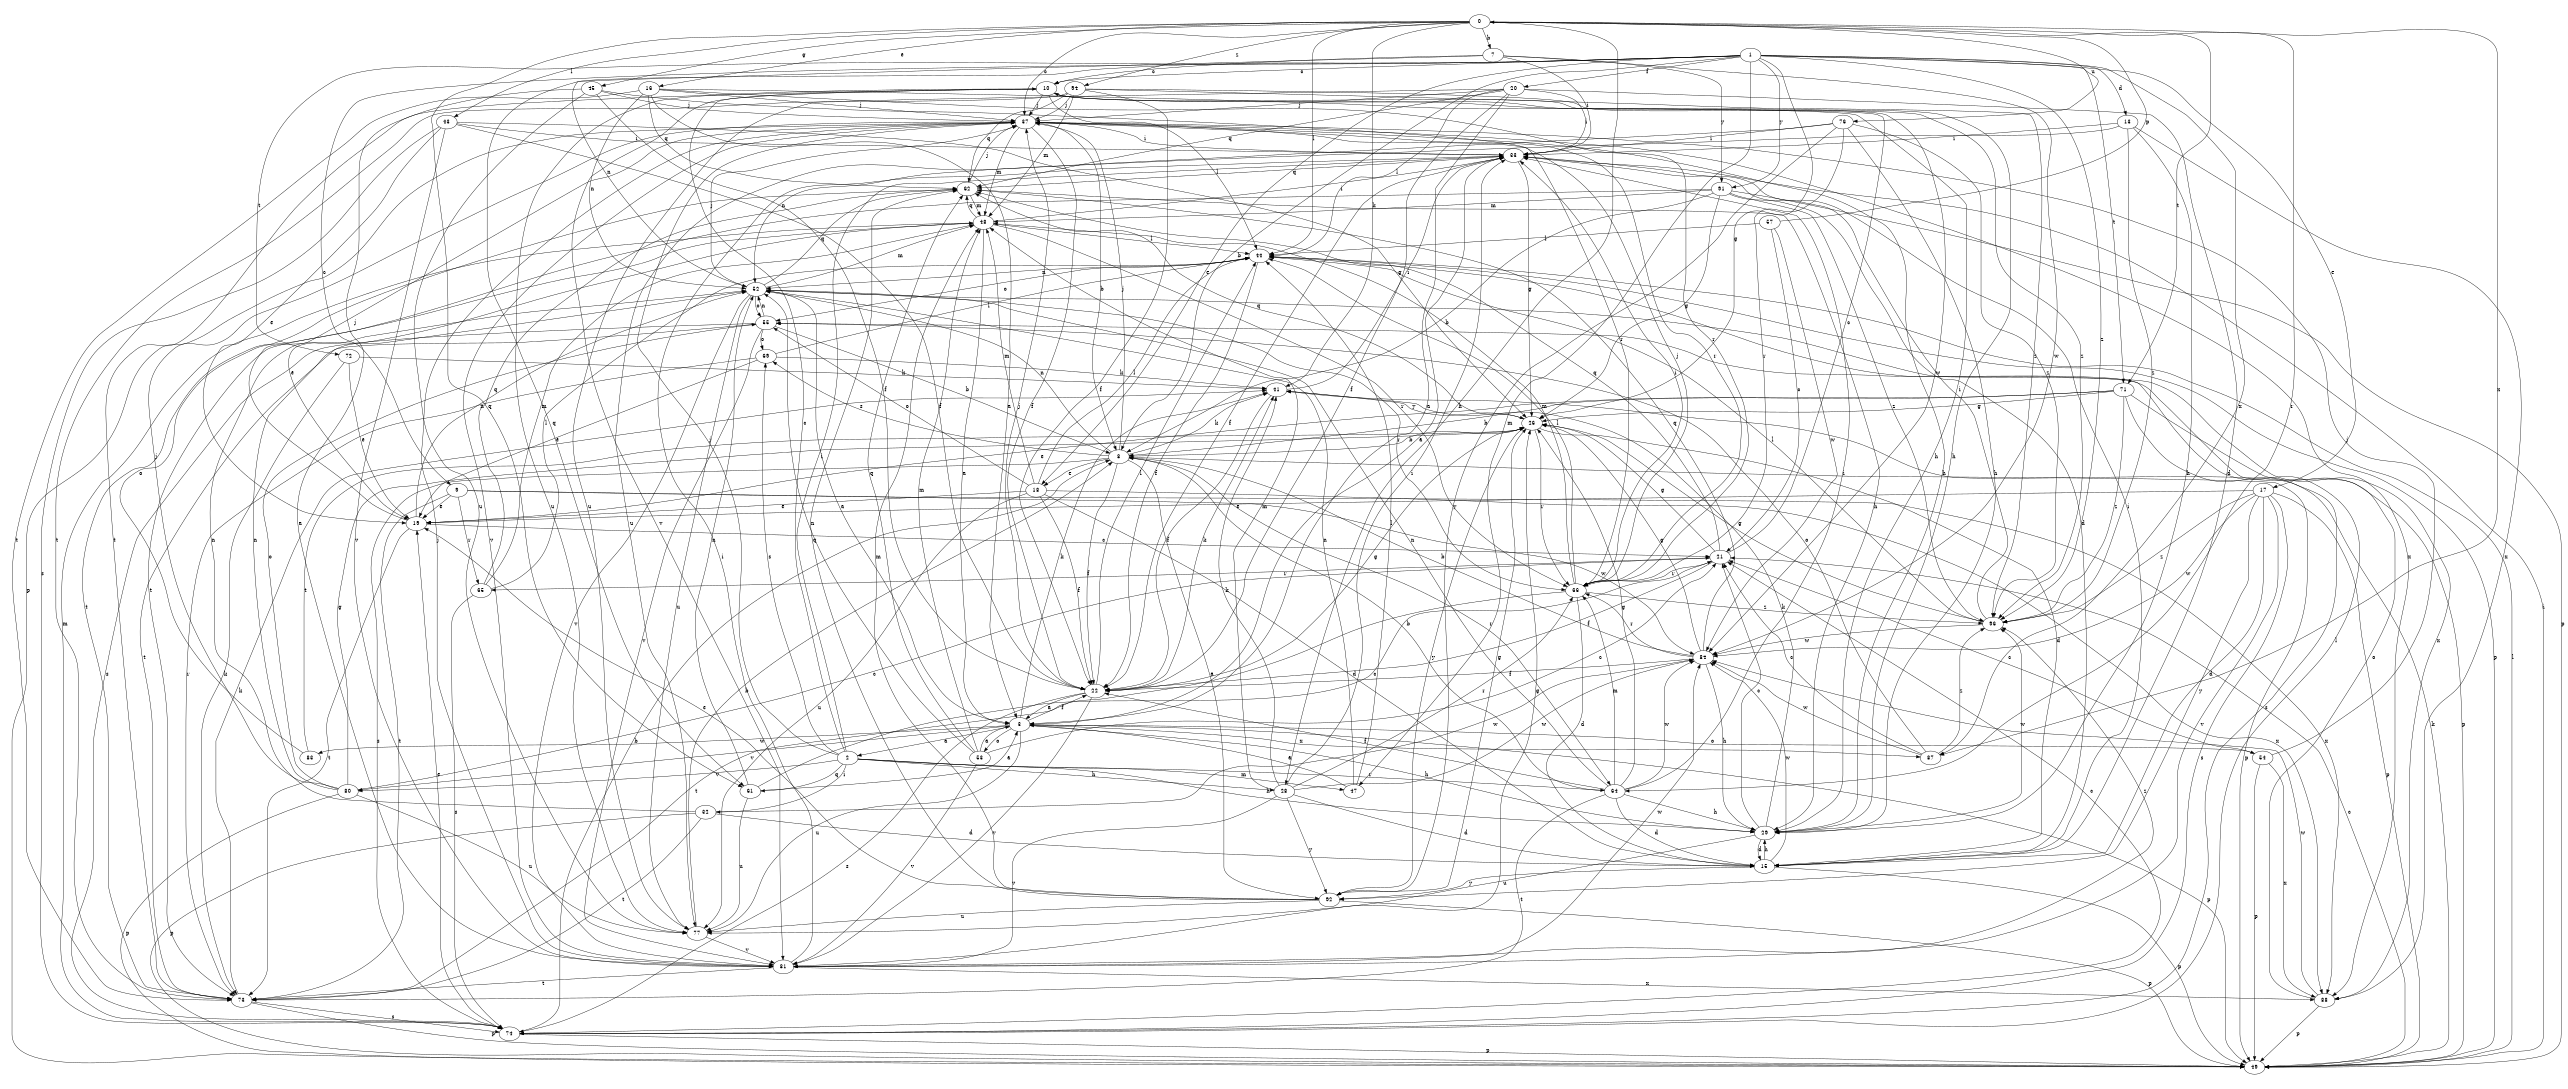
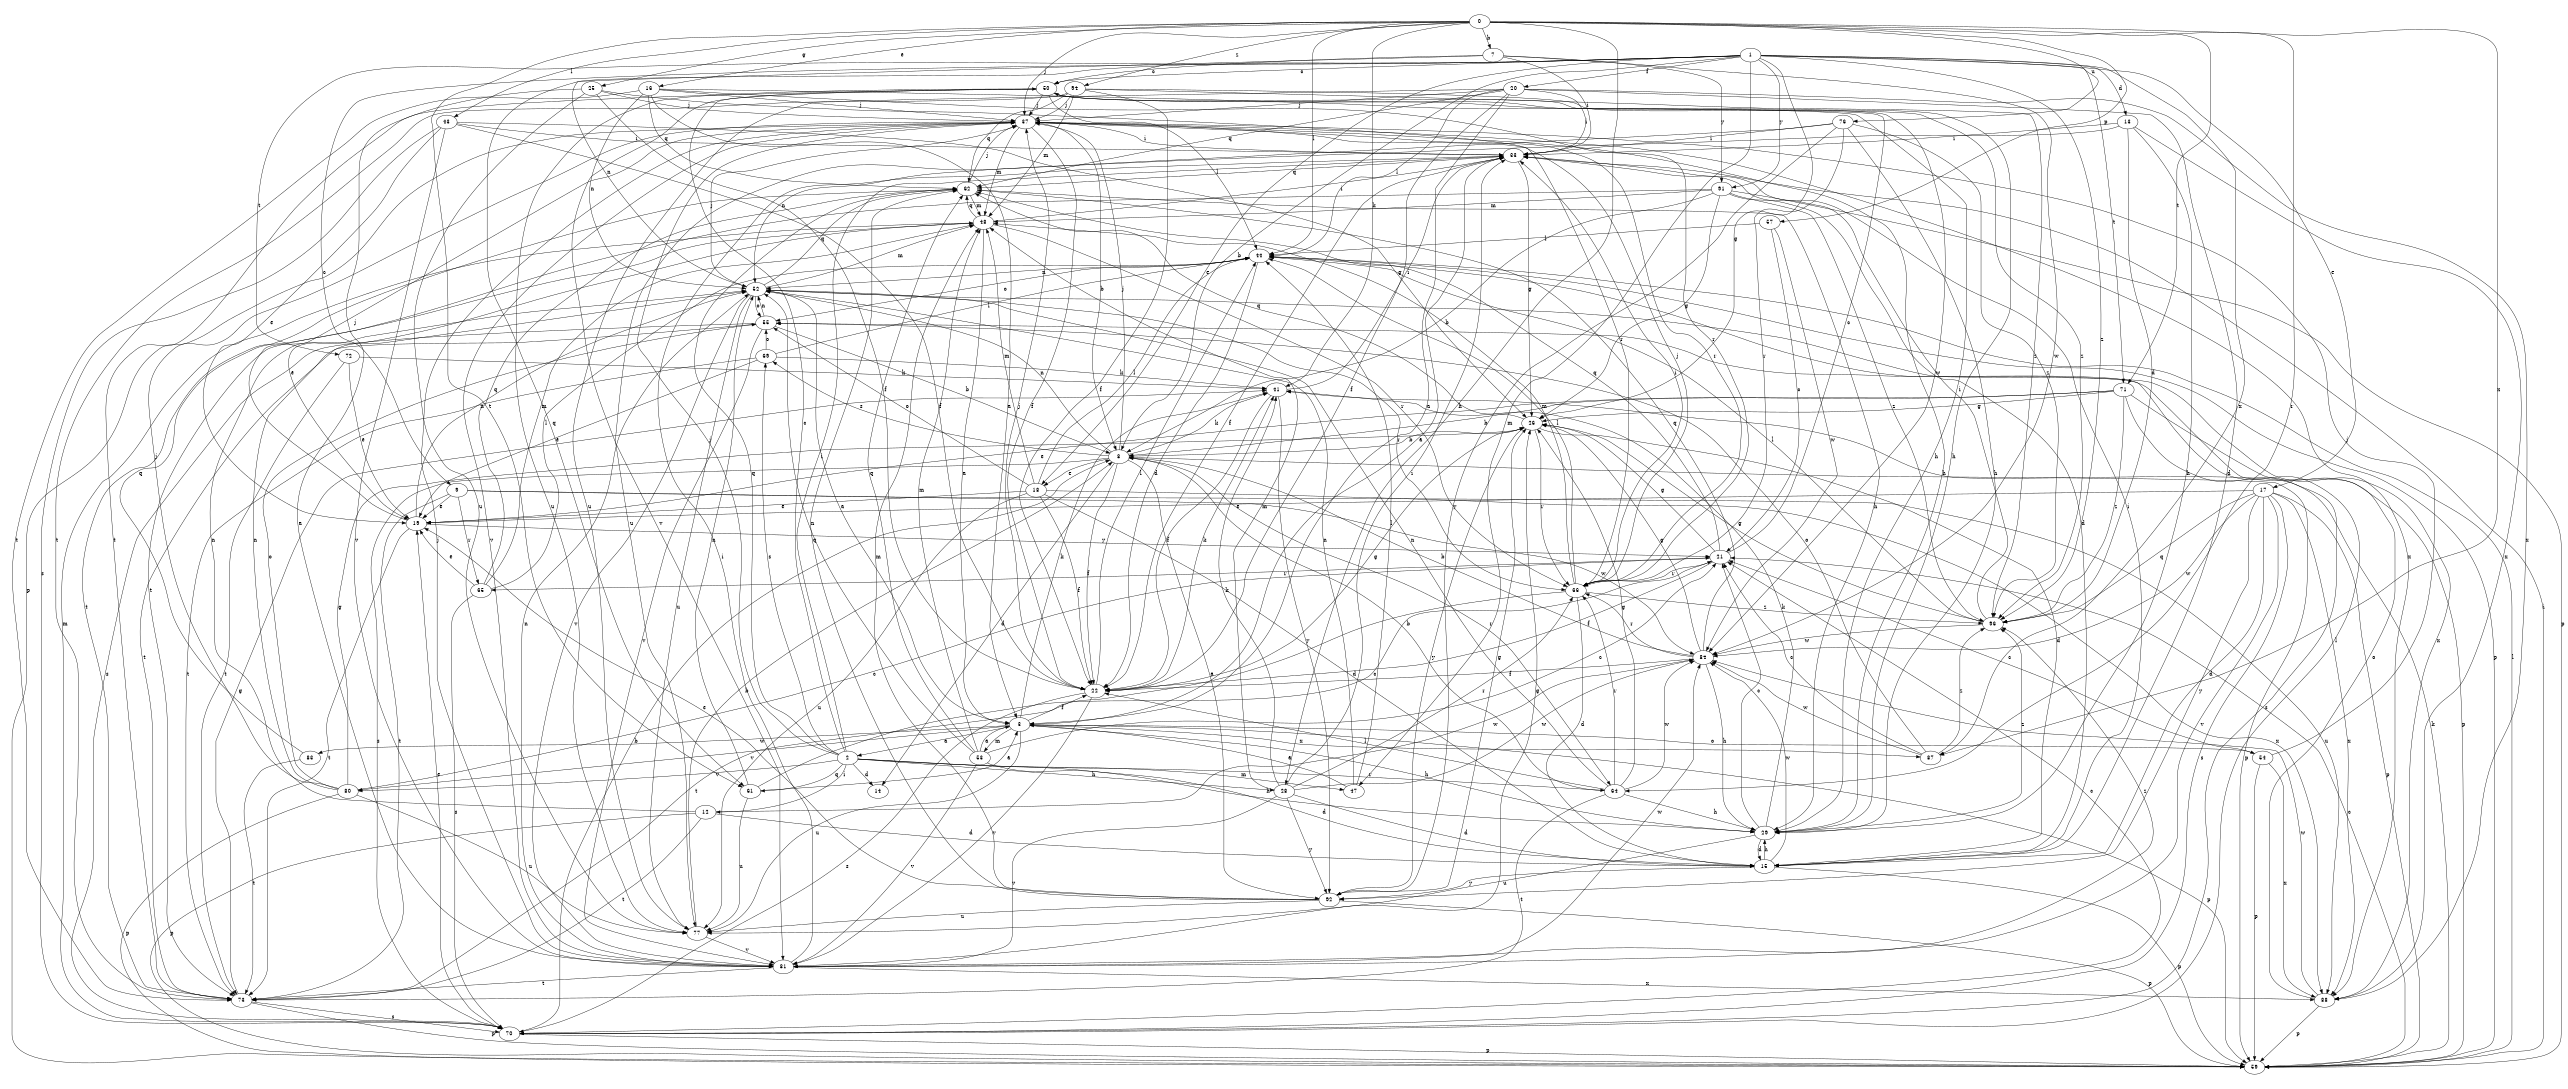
edge "57" -> "0": reversed
edge "0" -> "37": label "c" -> "j"
node "45": label "45" -> "25"
node "10": label "10" -> "50"
edge "48" -> "44": removed, label "l"
edge "20" -> "88": added, label "x"
edge "55" -> "69": reversed
edge "13" -> "96": label "z" -> "d"
edge "64" -> "33": removed, label "i"
edge "0" -> "61": label "q" -> "t"
edge "41" -> "26": now "41" -> "92"
edge "2" -> "62": added, label "q"
edge "83" -> "26": now "83" -> "73"
edge "83" -> "62": label "o" -> "q"
edge "44" -> "22": label "f" -> "d"
edge "19" -> "21": label "c" -> "y"
edge "17" -> "96": label "z" -> "q"
edge "65" -> "19": added, label "e"
edge "69" -> "73": label "r" -> "t"
edge "72" -> "73": label "k" -> "t"
edge "81" -> "52": added, label "n"
edge "73" -> "41": label "k" -> "g"
edge "64" -> "66": label "m" -> "r"
edge "22" -> "3": removed, label "a"
edge "29" -> "96": label "w" -> "z"
edge "17" -> "88": added, label "x"
edge "3" -> "53": label "o" -> "m"
edge "64" -> "22": label "f" -> "l"
edge "9" -> "88": label "x" -> "u"
node "14": added
node "32": label "32" -> "12"
edge "64" -> "15": now "53" -> "15"
node "74": label "74" -> "70"
node "49": label "49" -> "59"
